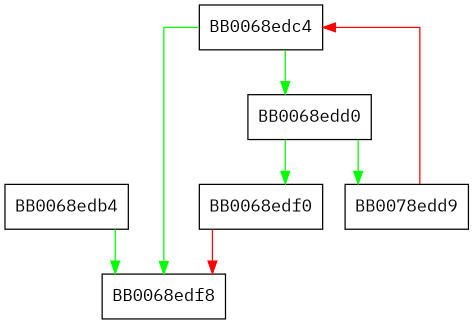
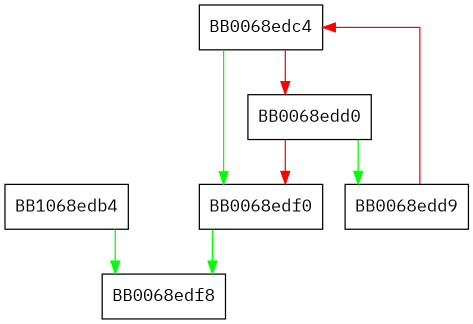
edge "BB0068edc4" -> "BB0068edd0": color green -> red
edge "BB0068edc4" -> "BB0068edf8": now "BB0068edc4" -> "BB0068edf0"
edge "BB0068edd0" -> "BB0068edf0": color green -> red
node "BB0068edb4": label "BB0068edb4" -> "BB1068edb4"
node "BB0078edd9": label "BB0078edd9" -> "BB0068edd9"
edge "BB0068edf0" -> "BB0068edf8": color red -> green
